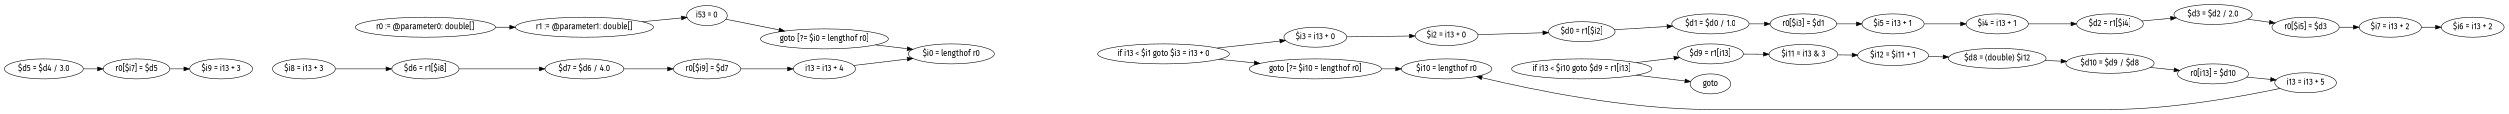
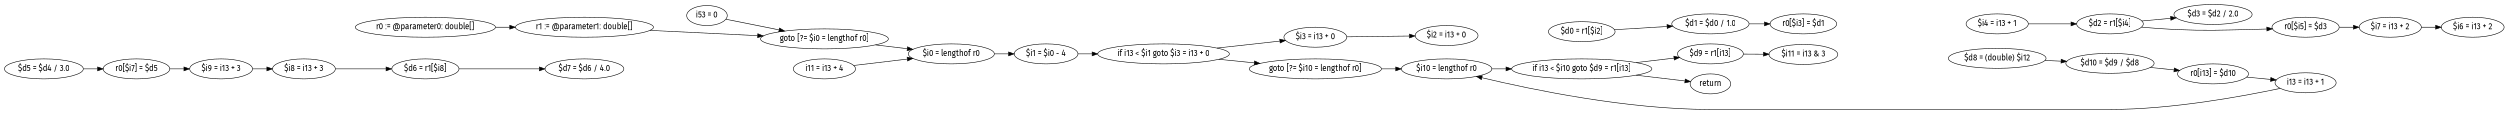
edge "r1 := @parameter1: double[]" -> "i53 = 0": now "r1 := @parameter1: double[]" -> "goto [?= $i0 = lengthof r0]"
edge "$d3 = $d2 / 2.0" -> "r0[$i5] = $d3": now "$d2 = r1[$i4]" -> "r0[$i5] = $d3"
node "$i5 = i13 + 1": removed
edge "$i2 = i13 + 0" -> "$d0 = r1[$i2]": removed
node "$i1 = $i0 - 4": added
node "$i12 = $i11 + 1": removed
edge "$i9 = i13 + 3" -> "$i8 = i13 + 3": added
node "r0[$i9] = $d7": removed
node "i13 = i13 + 4": label "i13 = i13 + 4" -> "i11 = i13 + 4"
edge "$i10 = lengthof r0" -> "if i13 < $i10 goto $d9 = r1[i13]": added
node "i13 = i13 + 5": label "i13 = i13 + 5" -> "i13 = i13 + 1"
node "goto": label "goto" -> "return"
